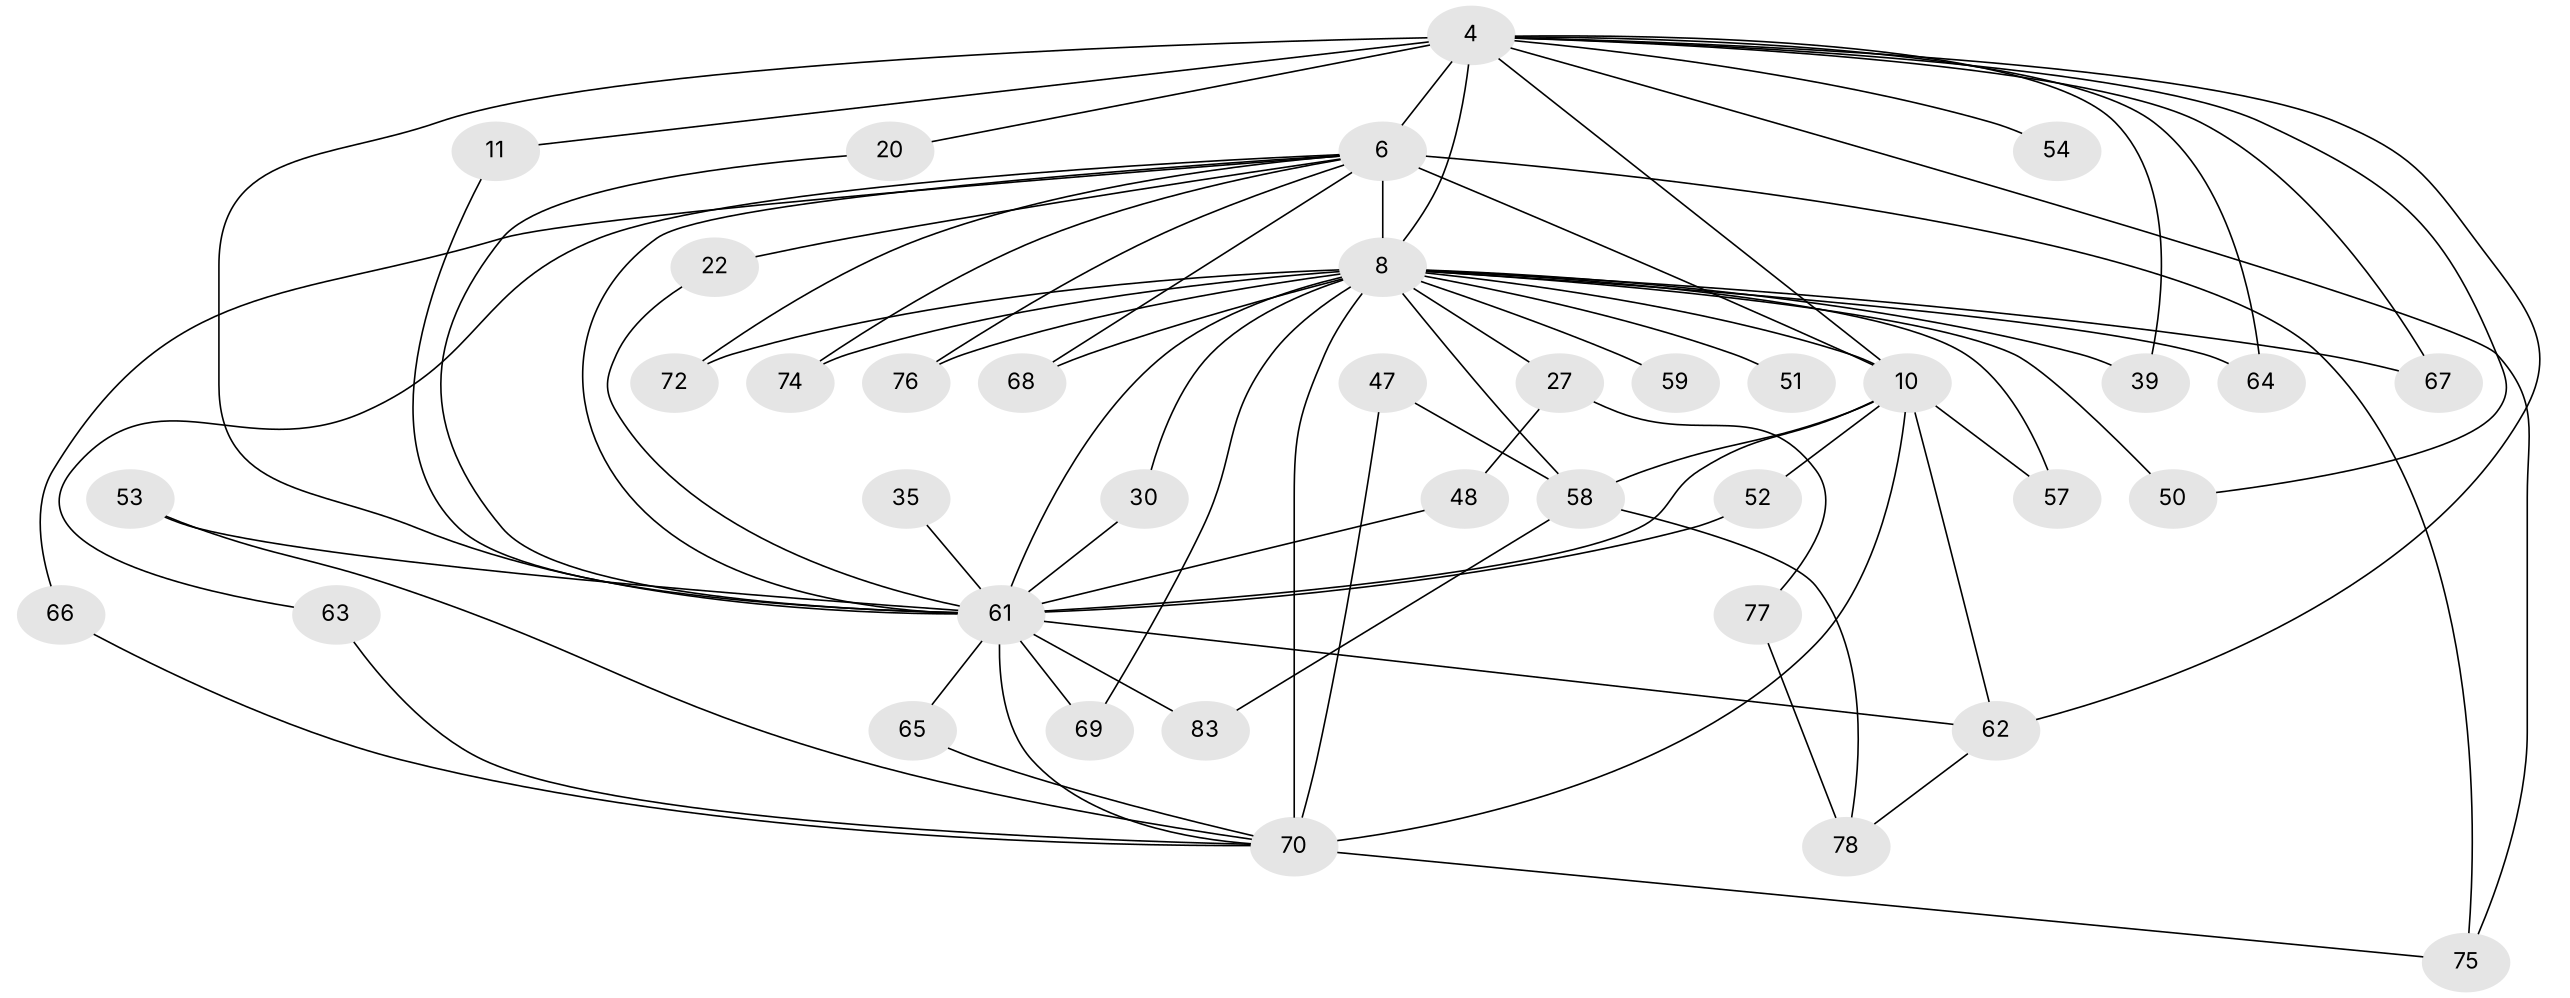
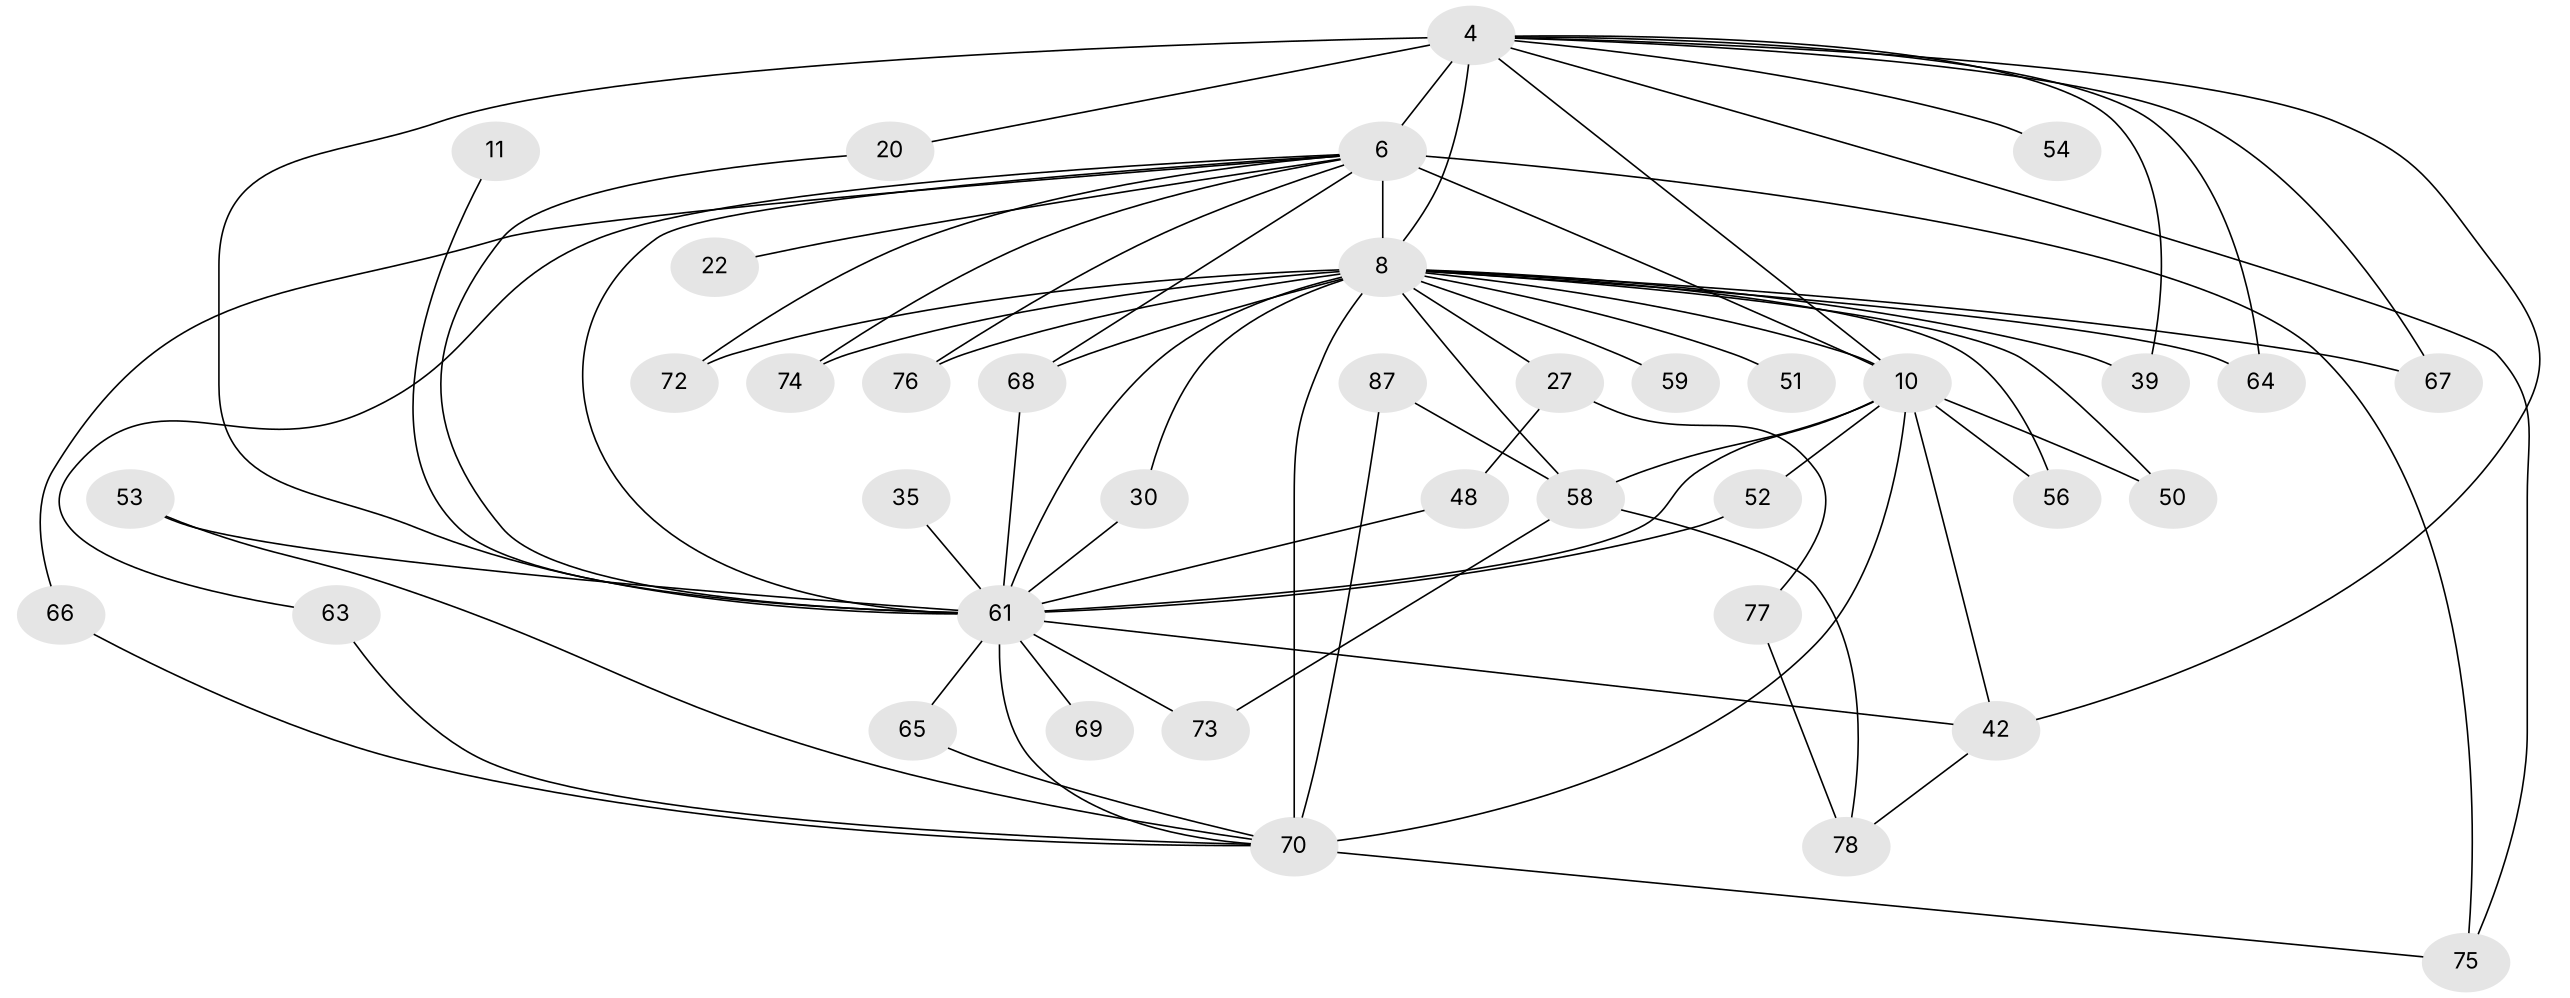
edge "4" -- "11": removed
edge "4" -- "50": now "10" -- "50"
node "47": label "47" -> "87"
edge "8" -- "69": removed
node "57": label "57" -> "56"
edge "22" -- "61": now "68" -- "61"
node "83": label "83" -> "73"
node "62": label "62" -> "42"
